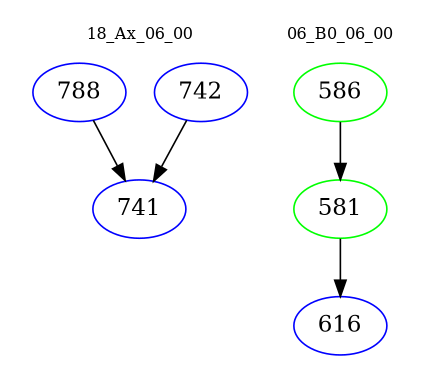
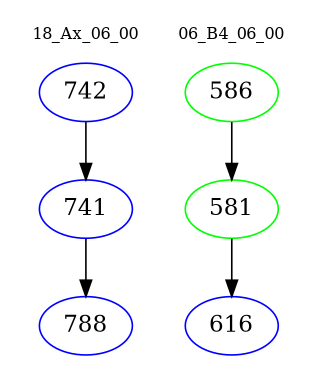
cluster "06_B0_06_00": label "06_B0_06_00" -> "06_B4_06_00"
edge "788" -> "741": reversed
